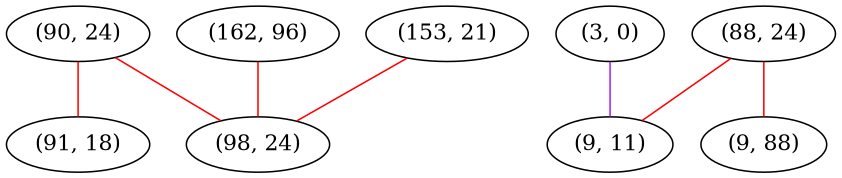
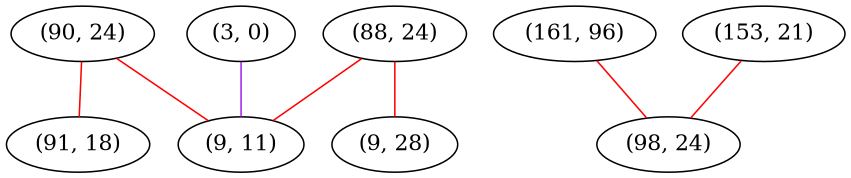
node "(162, 96)": label "(162, 96)" -> "(161, 96)"
edge "(90, 24)" -- "(98, 24)": now "(90, 24)" -- "(9, 11)"
node "(9, 88)": label "(9, 88)" -> "(9, 28)"
